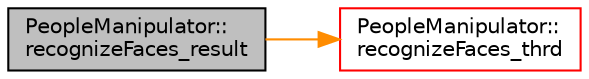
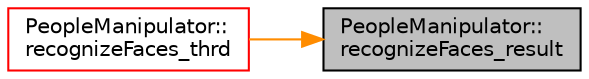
edge "PeopleManipulator:: recognizeFaces_result" -> "PeopleManipulator:: recognizeFaces_thrd": reversed
